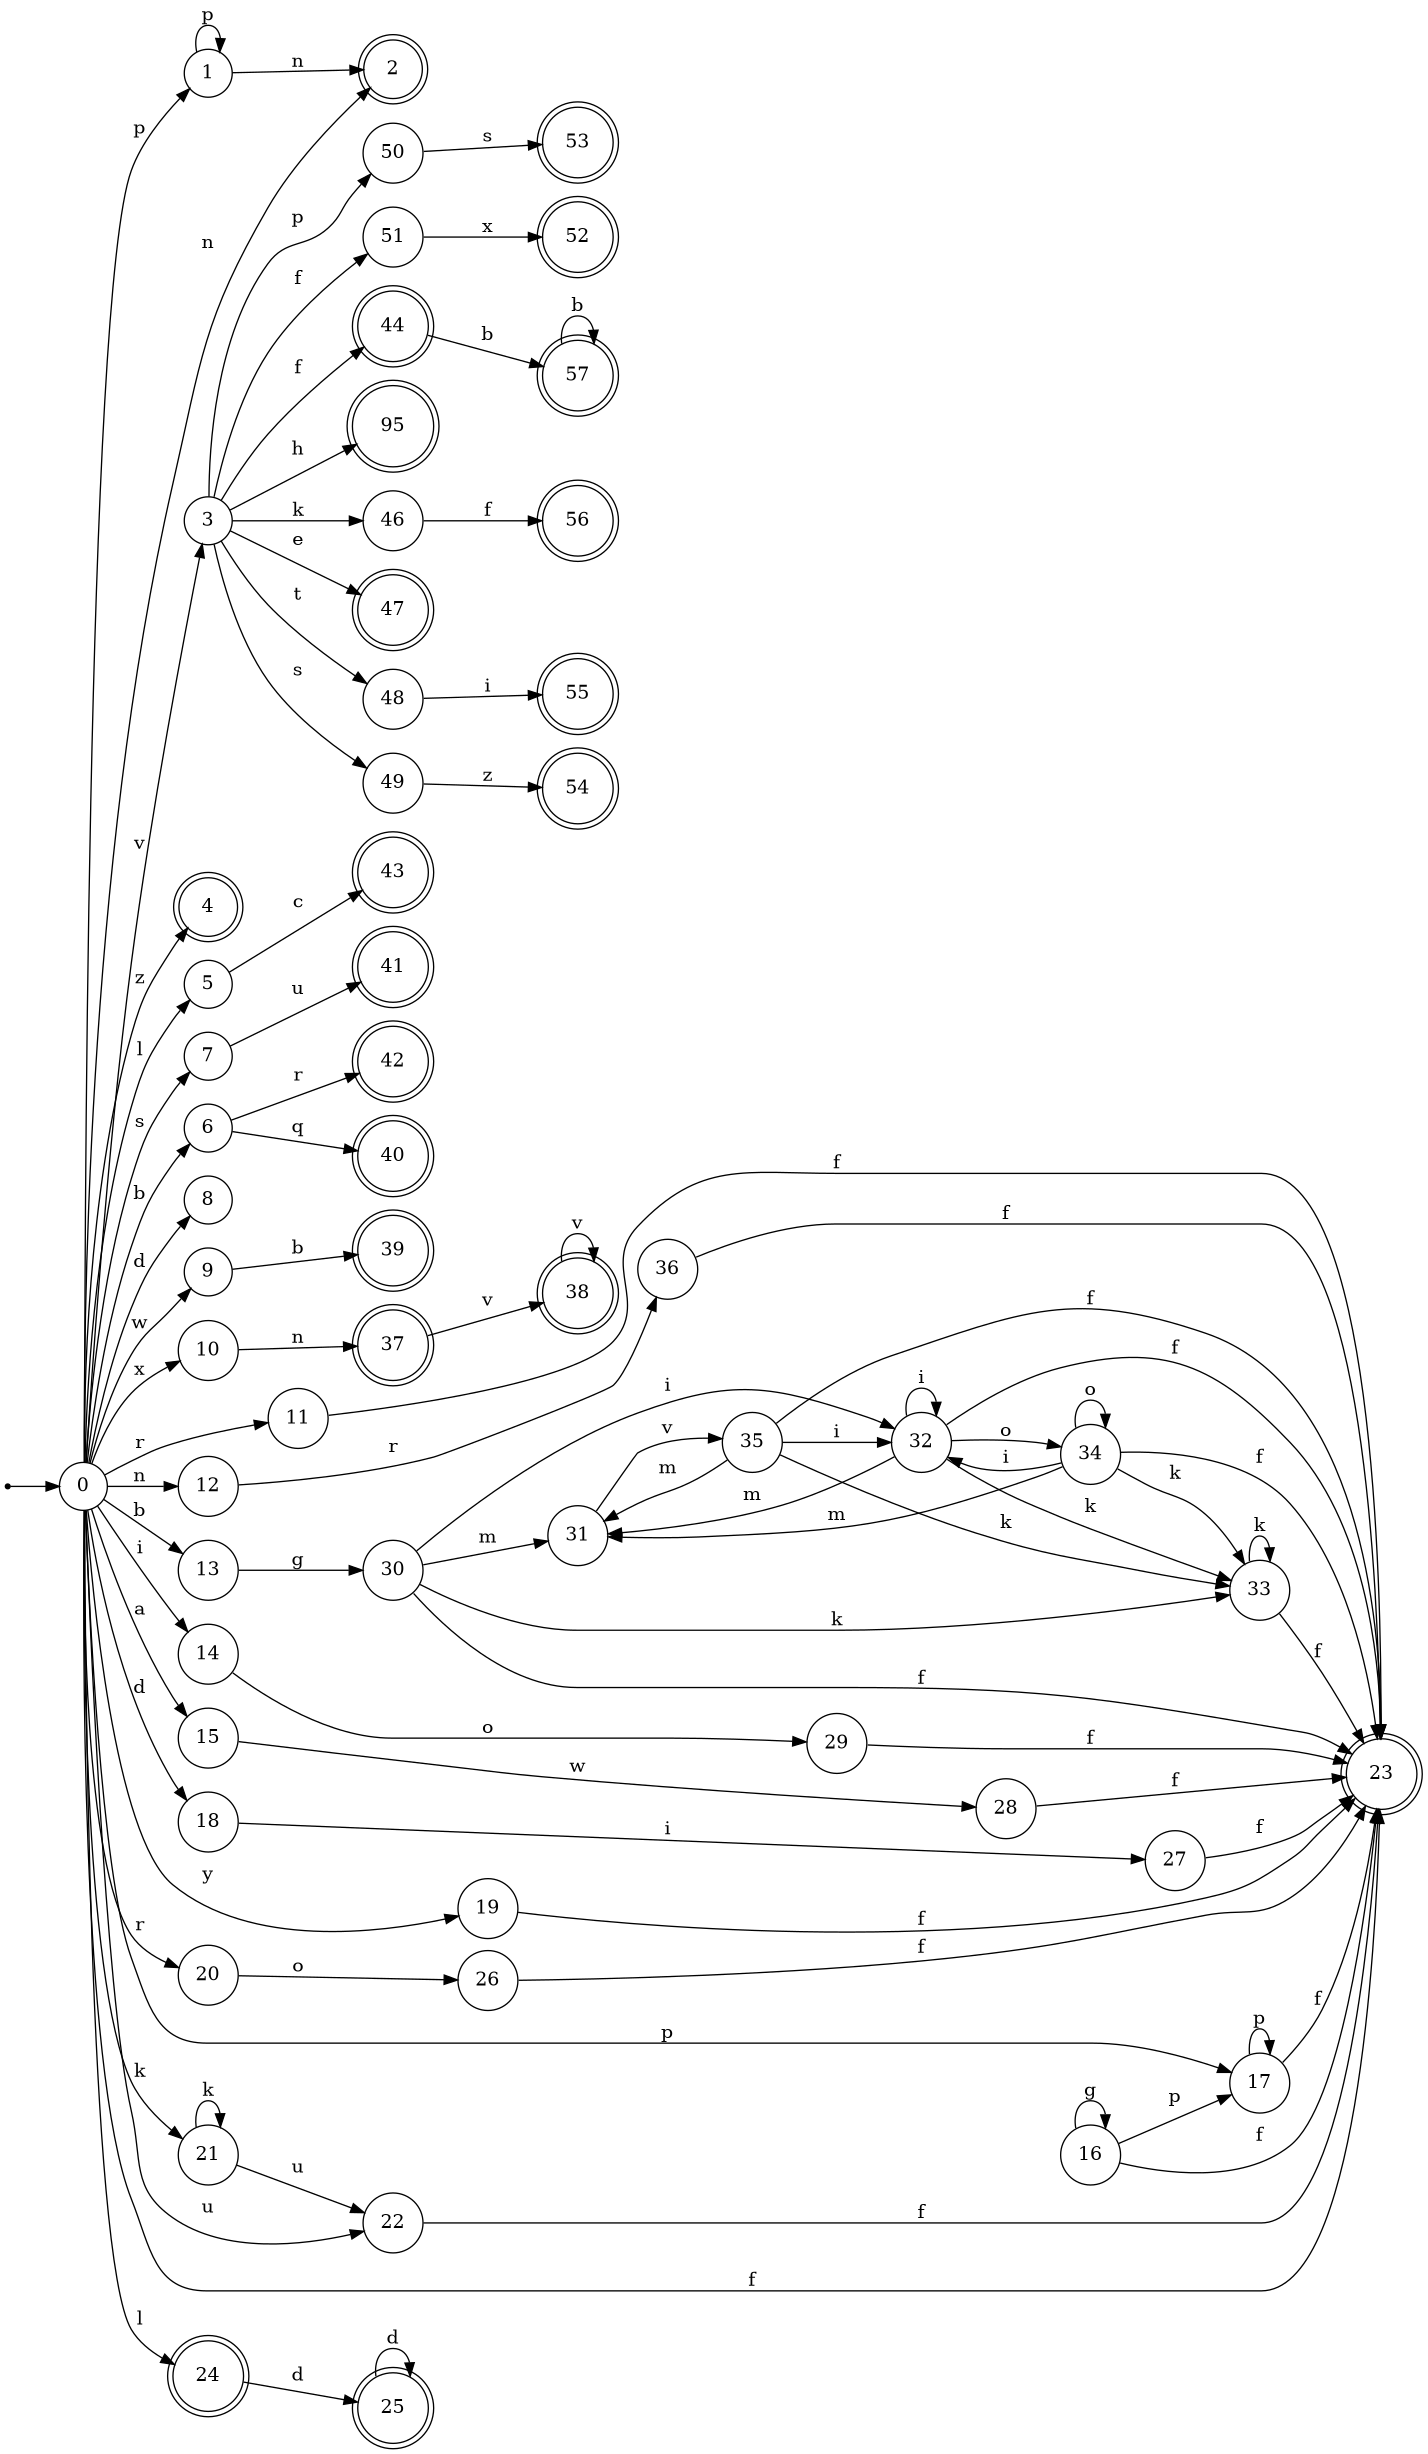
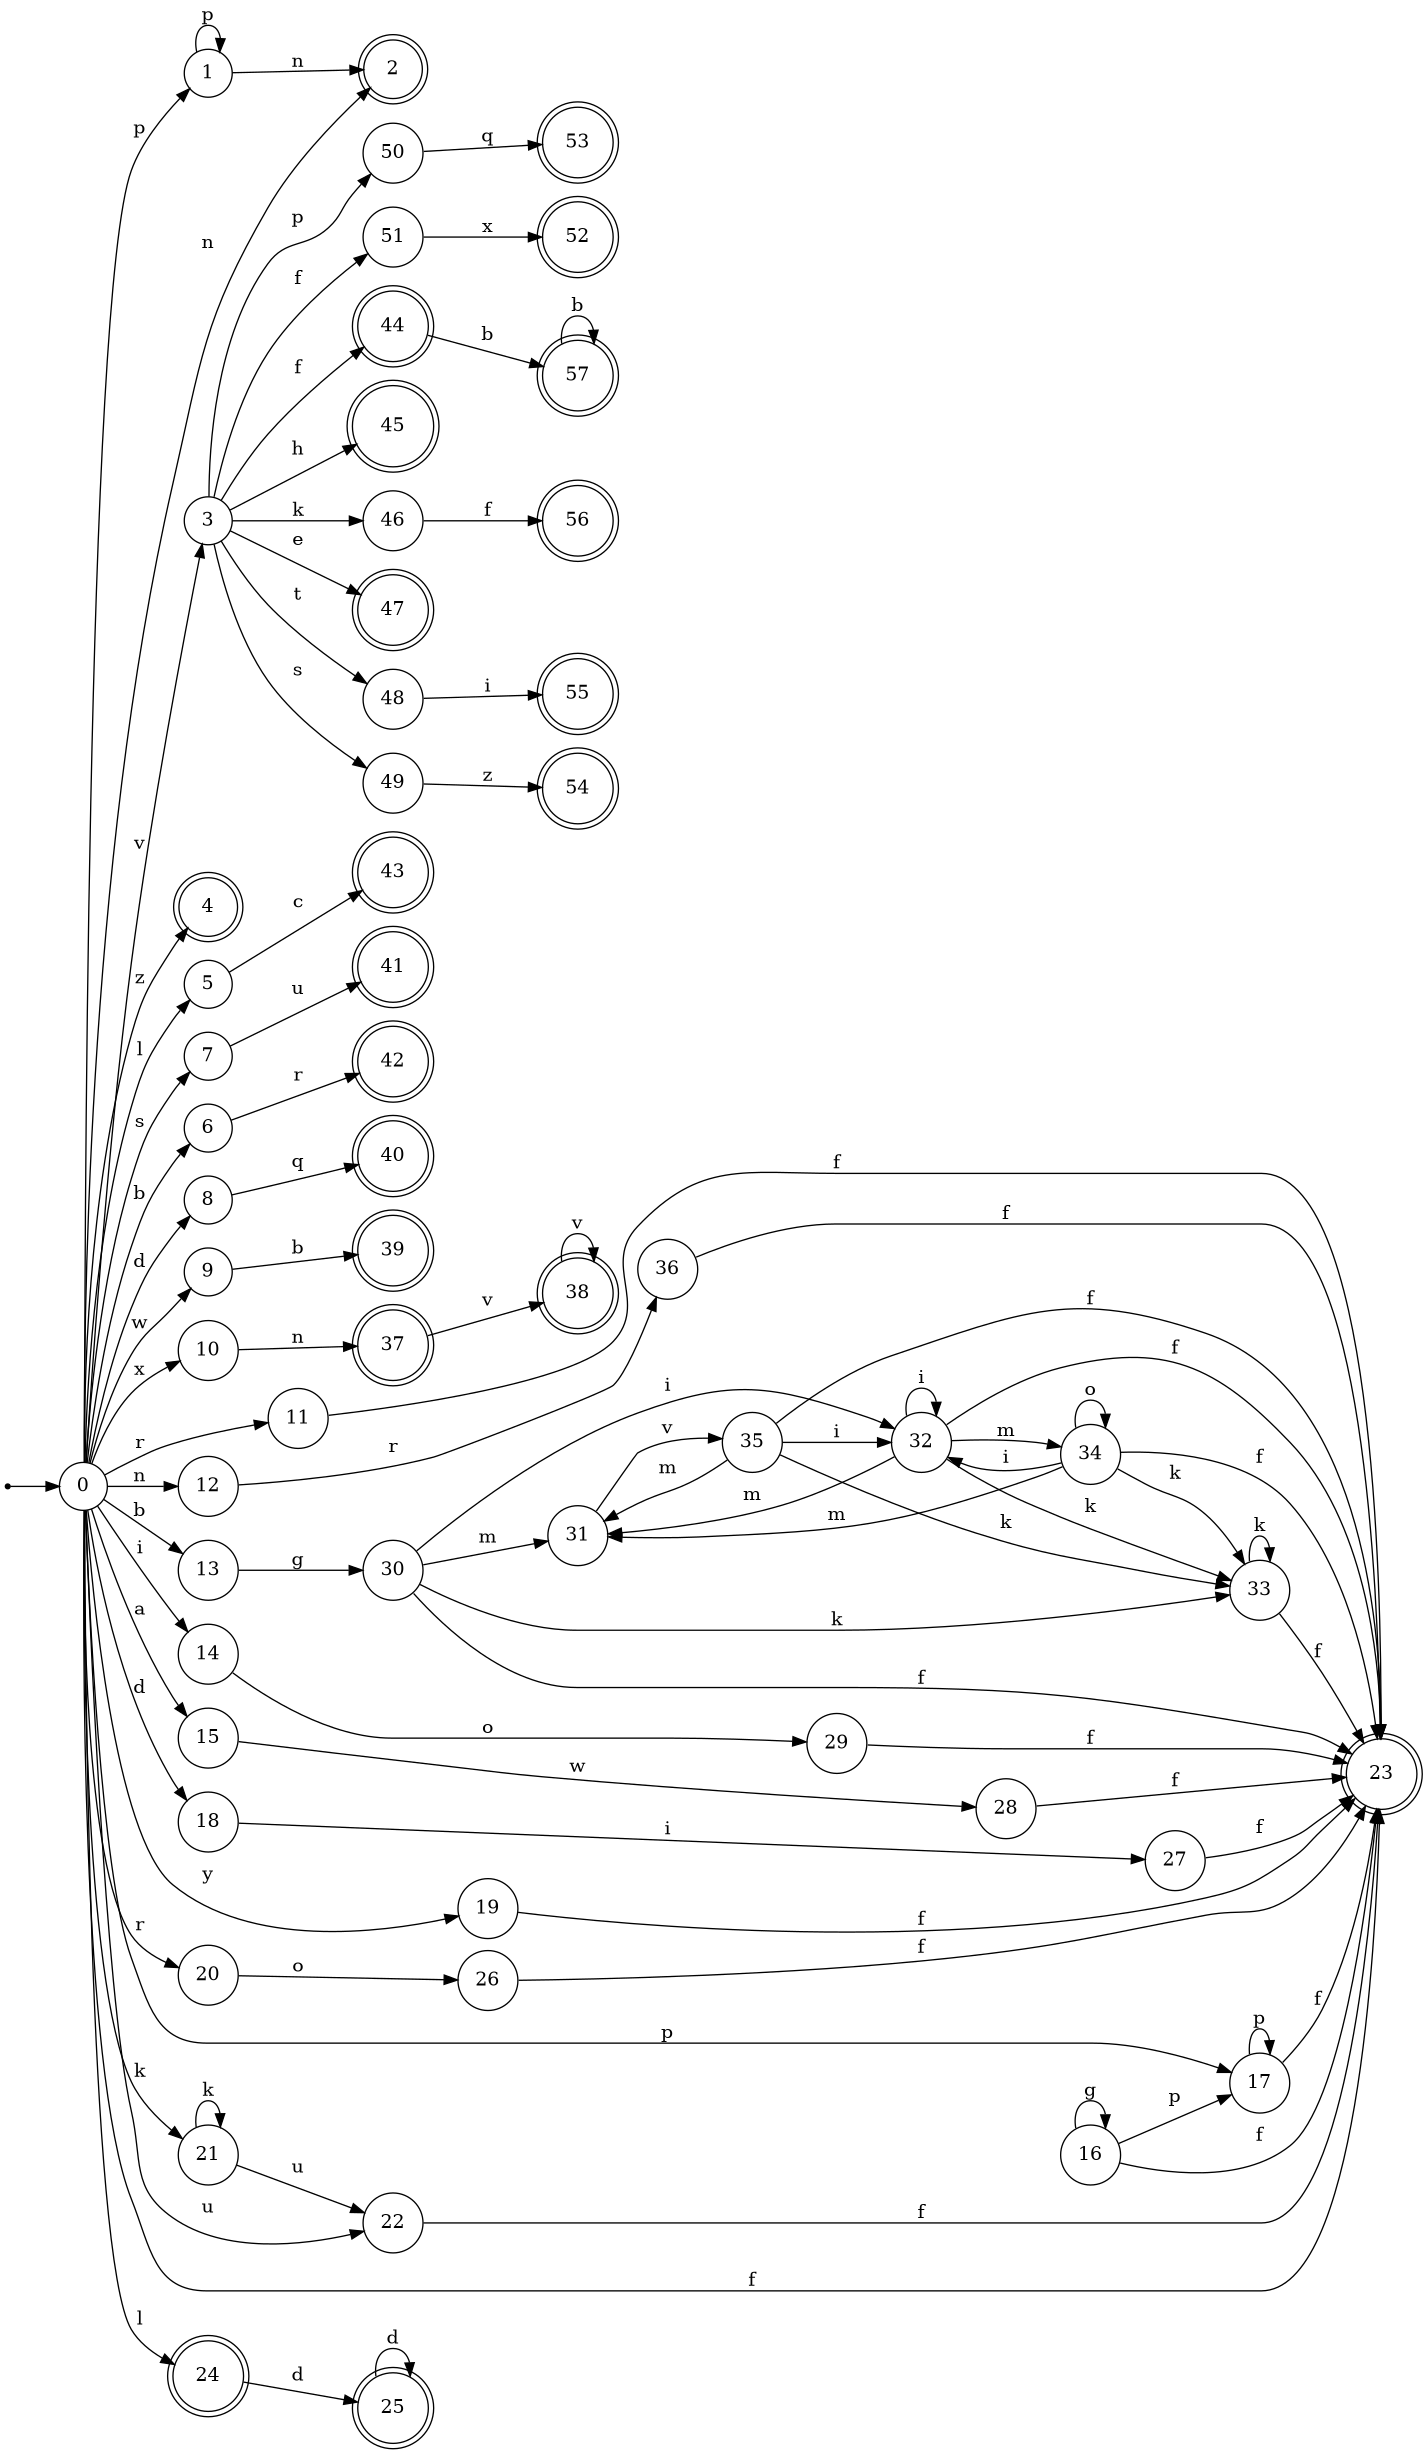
edge "50" -> "53": label "s" -> "q"
node "95": label "95" -> "45"
edge "6" -> "40": now "8" -> "40"
edge "32" -> "34": label "o" -> "m"
